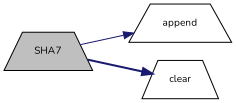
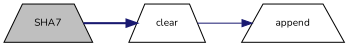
edge "SHA7" -> "append": now "clear" -> "append"
